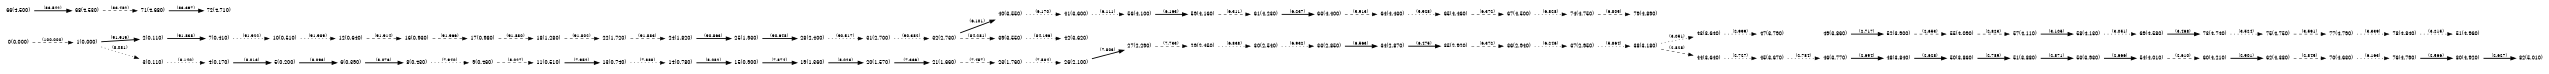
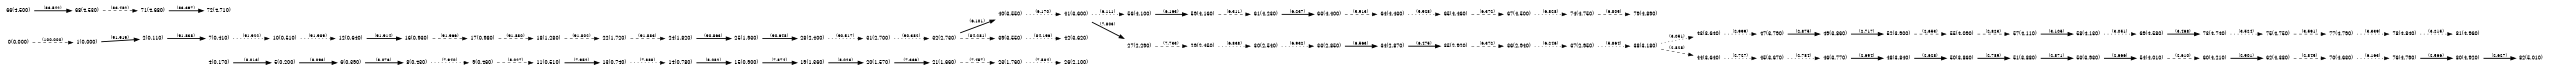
edge "47(3.790)" -> "49(3.860)": added, label "(2.875)"
node "51(4.960)": label "51(4.960)" -> "81(4.960)"
edge "12(0.640)" -> "16(0.930)": style dashed -> bold
edge "26(2.100)" -> "27(2.290)": now "41(3.600)" -> "27(2.290)"
node "3(0.110)": removed
